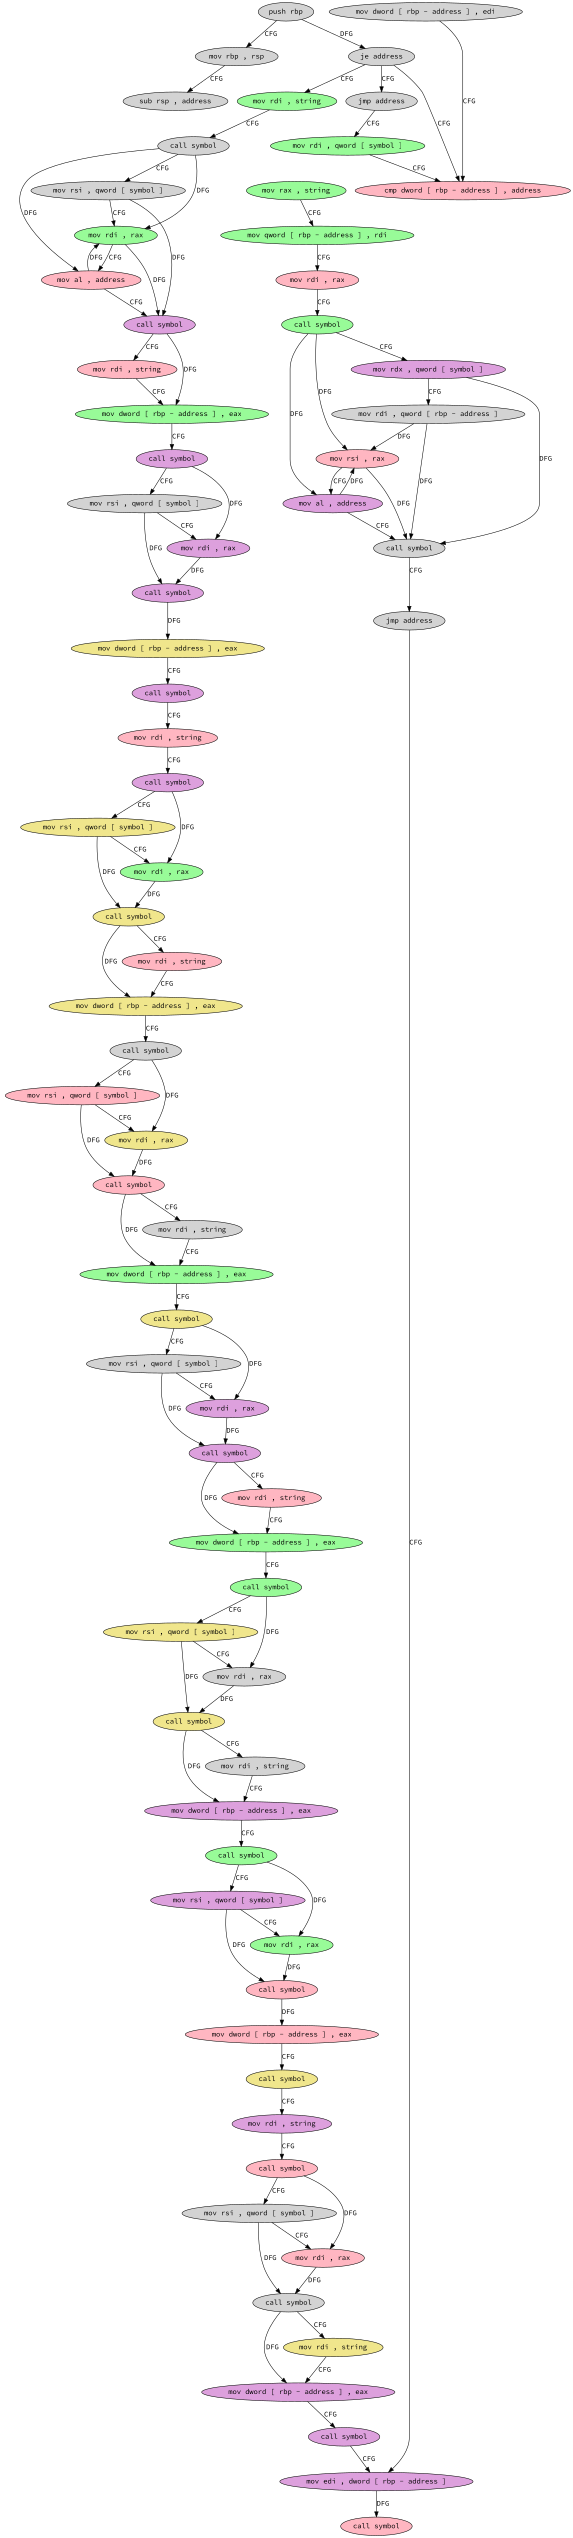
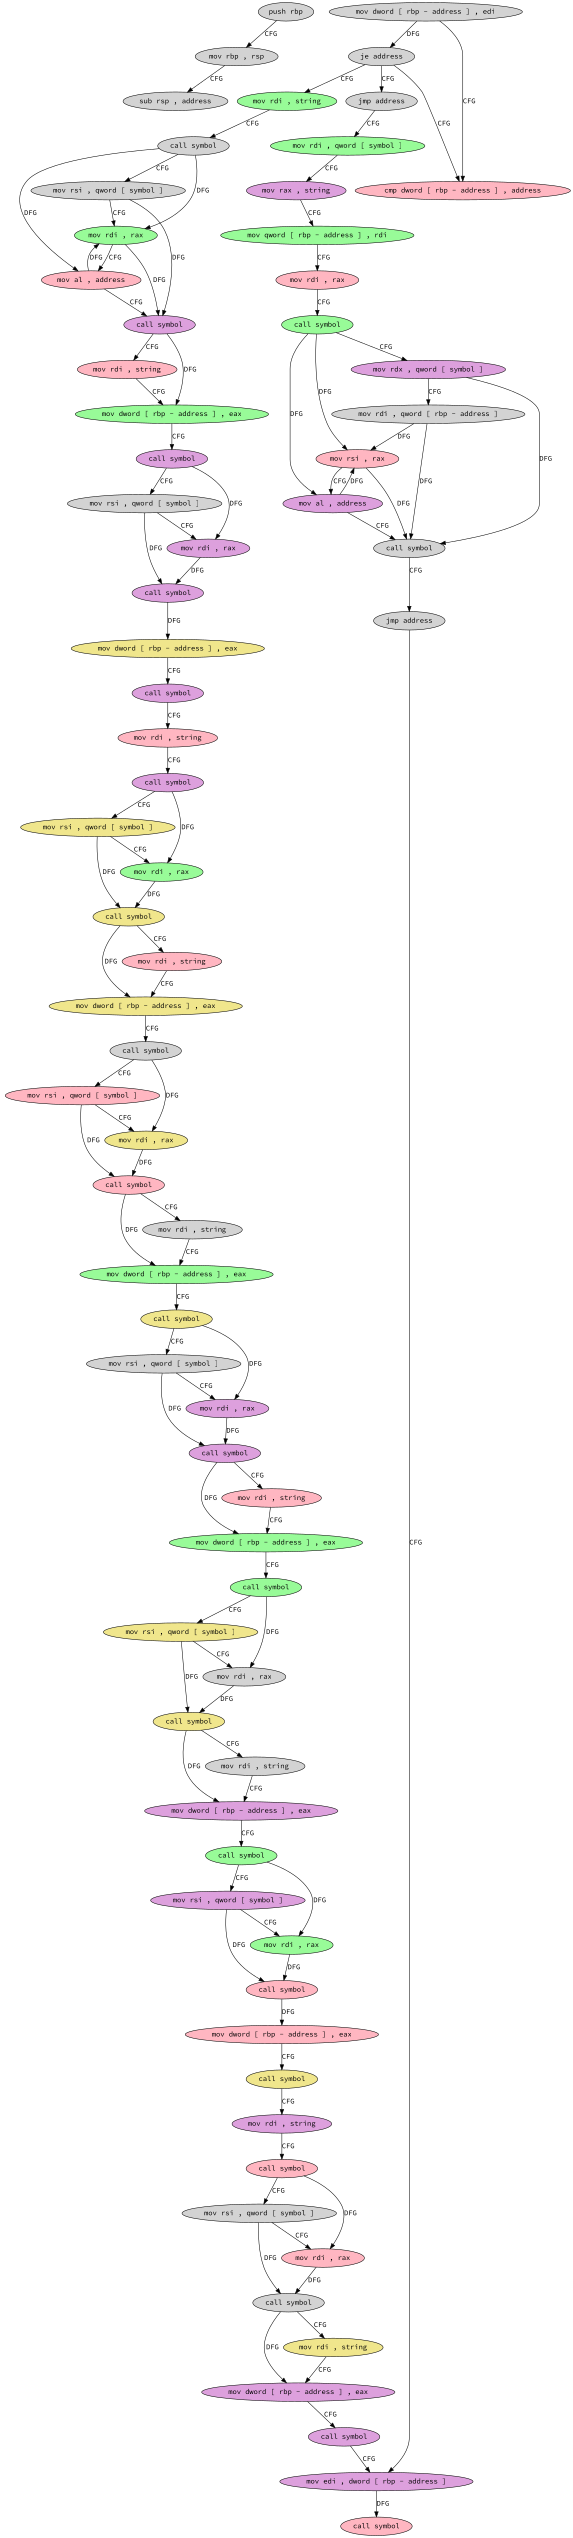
edge "push rbp" -> "je address": now "mov dword [ rbp - address ] , edi" -> "je address"
edge "mov rdi , qword [ symbol ]" -> "cmp dword [ rbp - address ] , address": now "mov rdi , qword [ symbol ]" -> "mov rax , string"
node "mov rax , string": fillcolor palegreen -> plum
